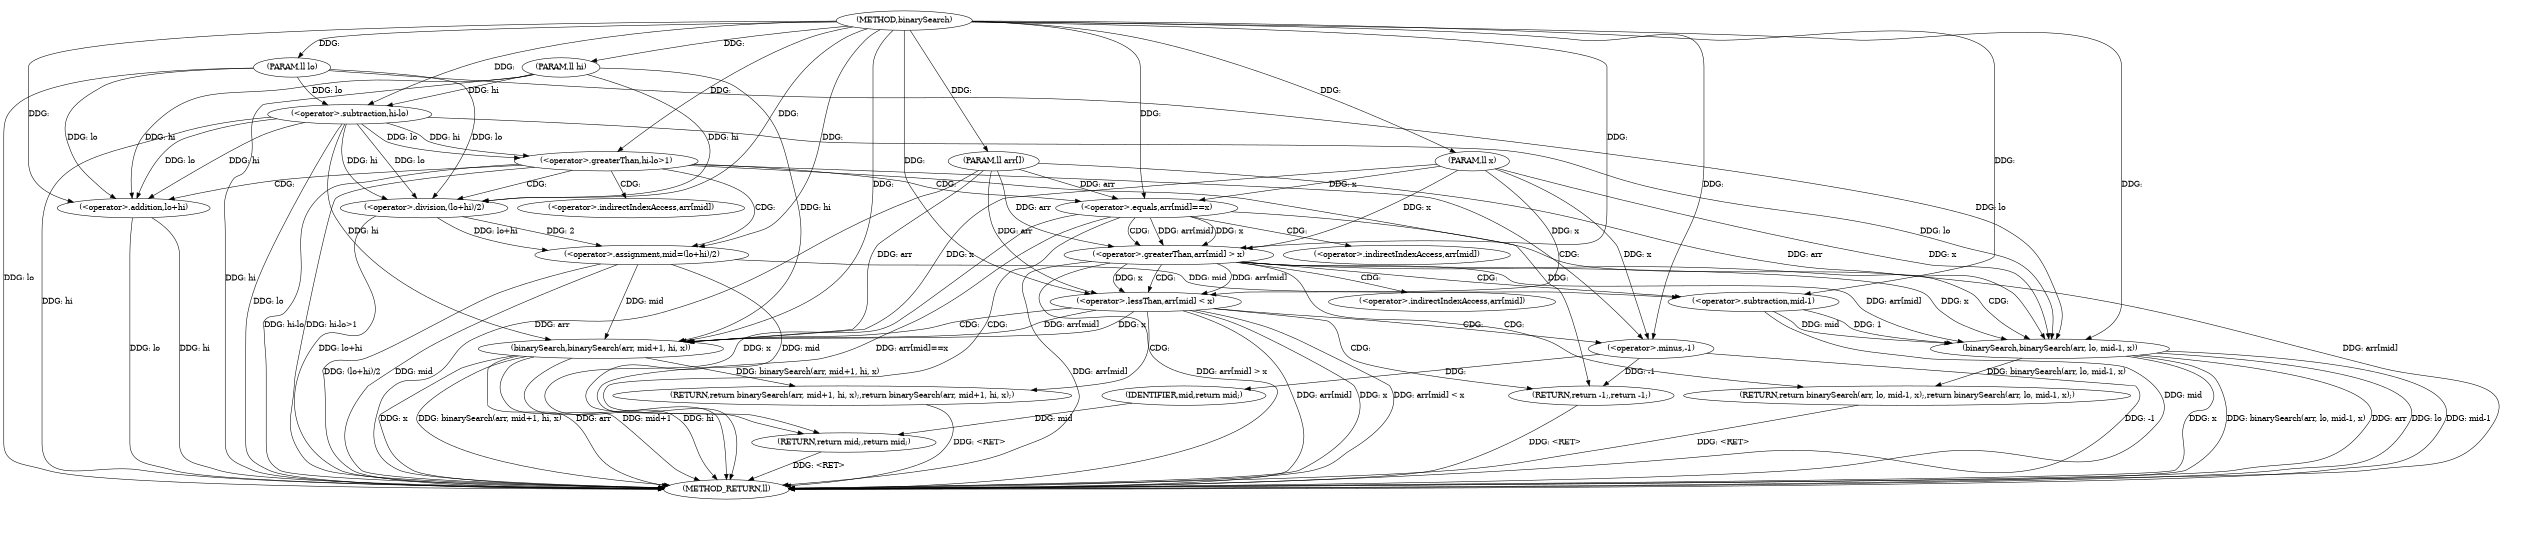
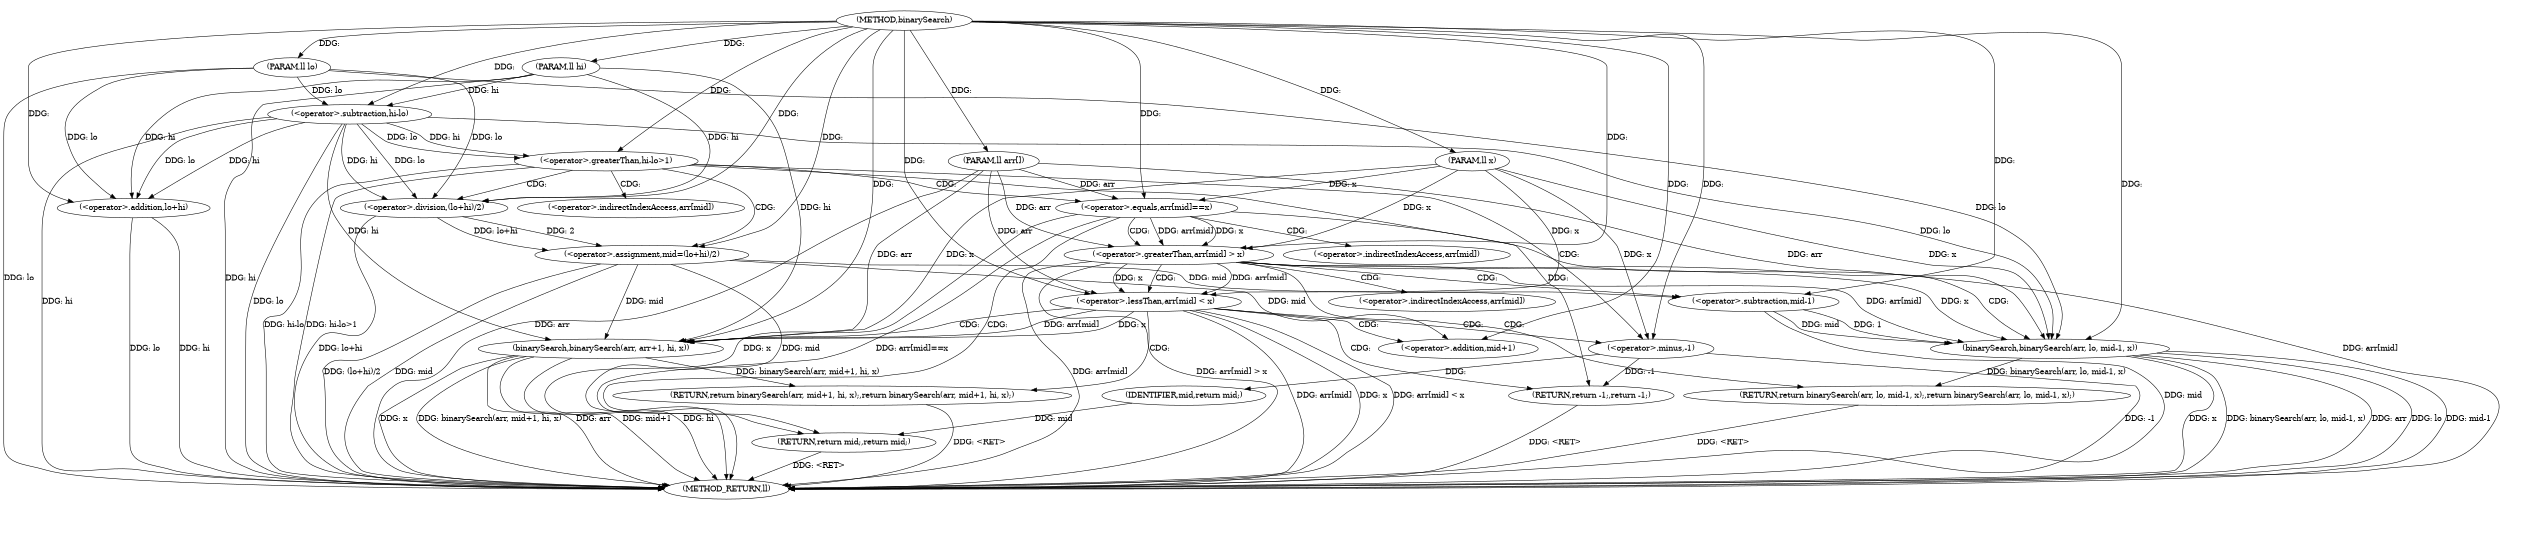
edge "(<operator>.greaterThan,hi-lo>1)" -> "(<operator>.addition,lo+hi)": removed, label "CDG:"
node "(binarySearch,binarySearch(arr, mid+1, hi, x))": label "(binarySearch,binarySearch(arr, mid+1, hi, x))" -> "(binarySearch,binarySearch(arr, arr+1, hi, x))"
node "(<operator>.addition,mid+1)": added
